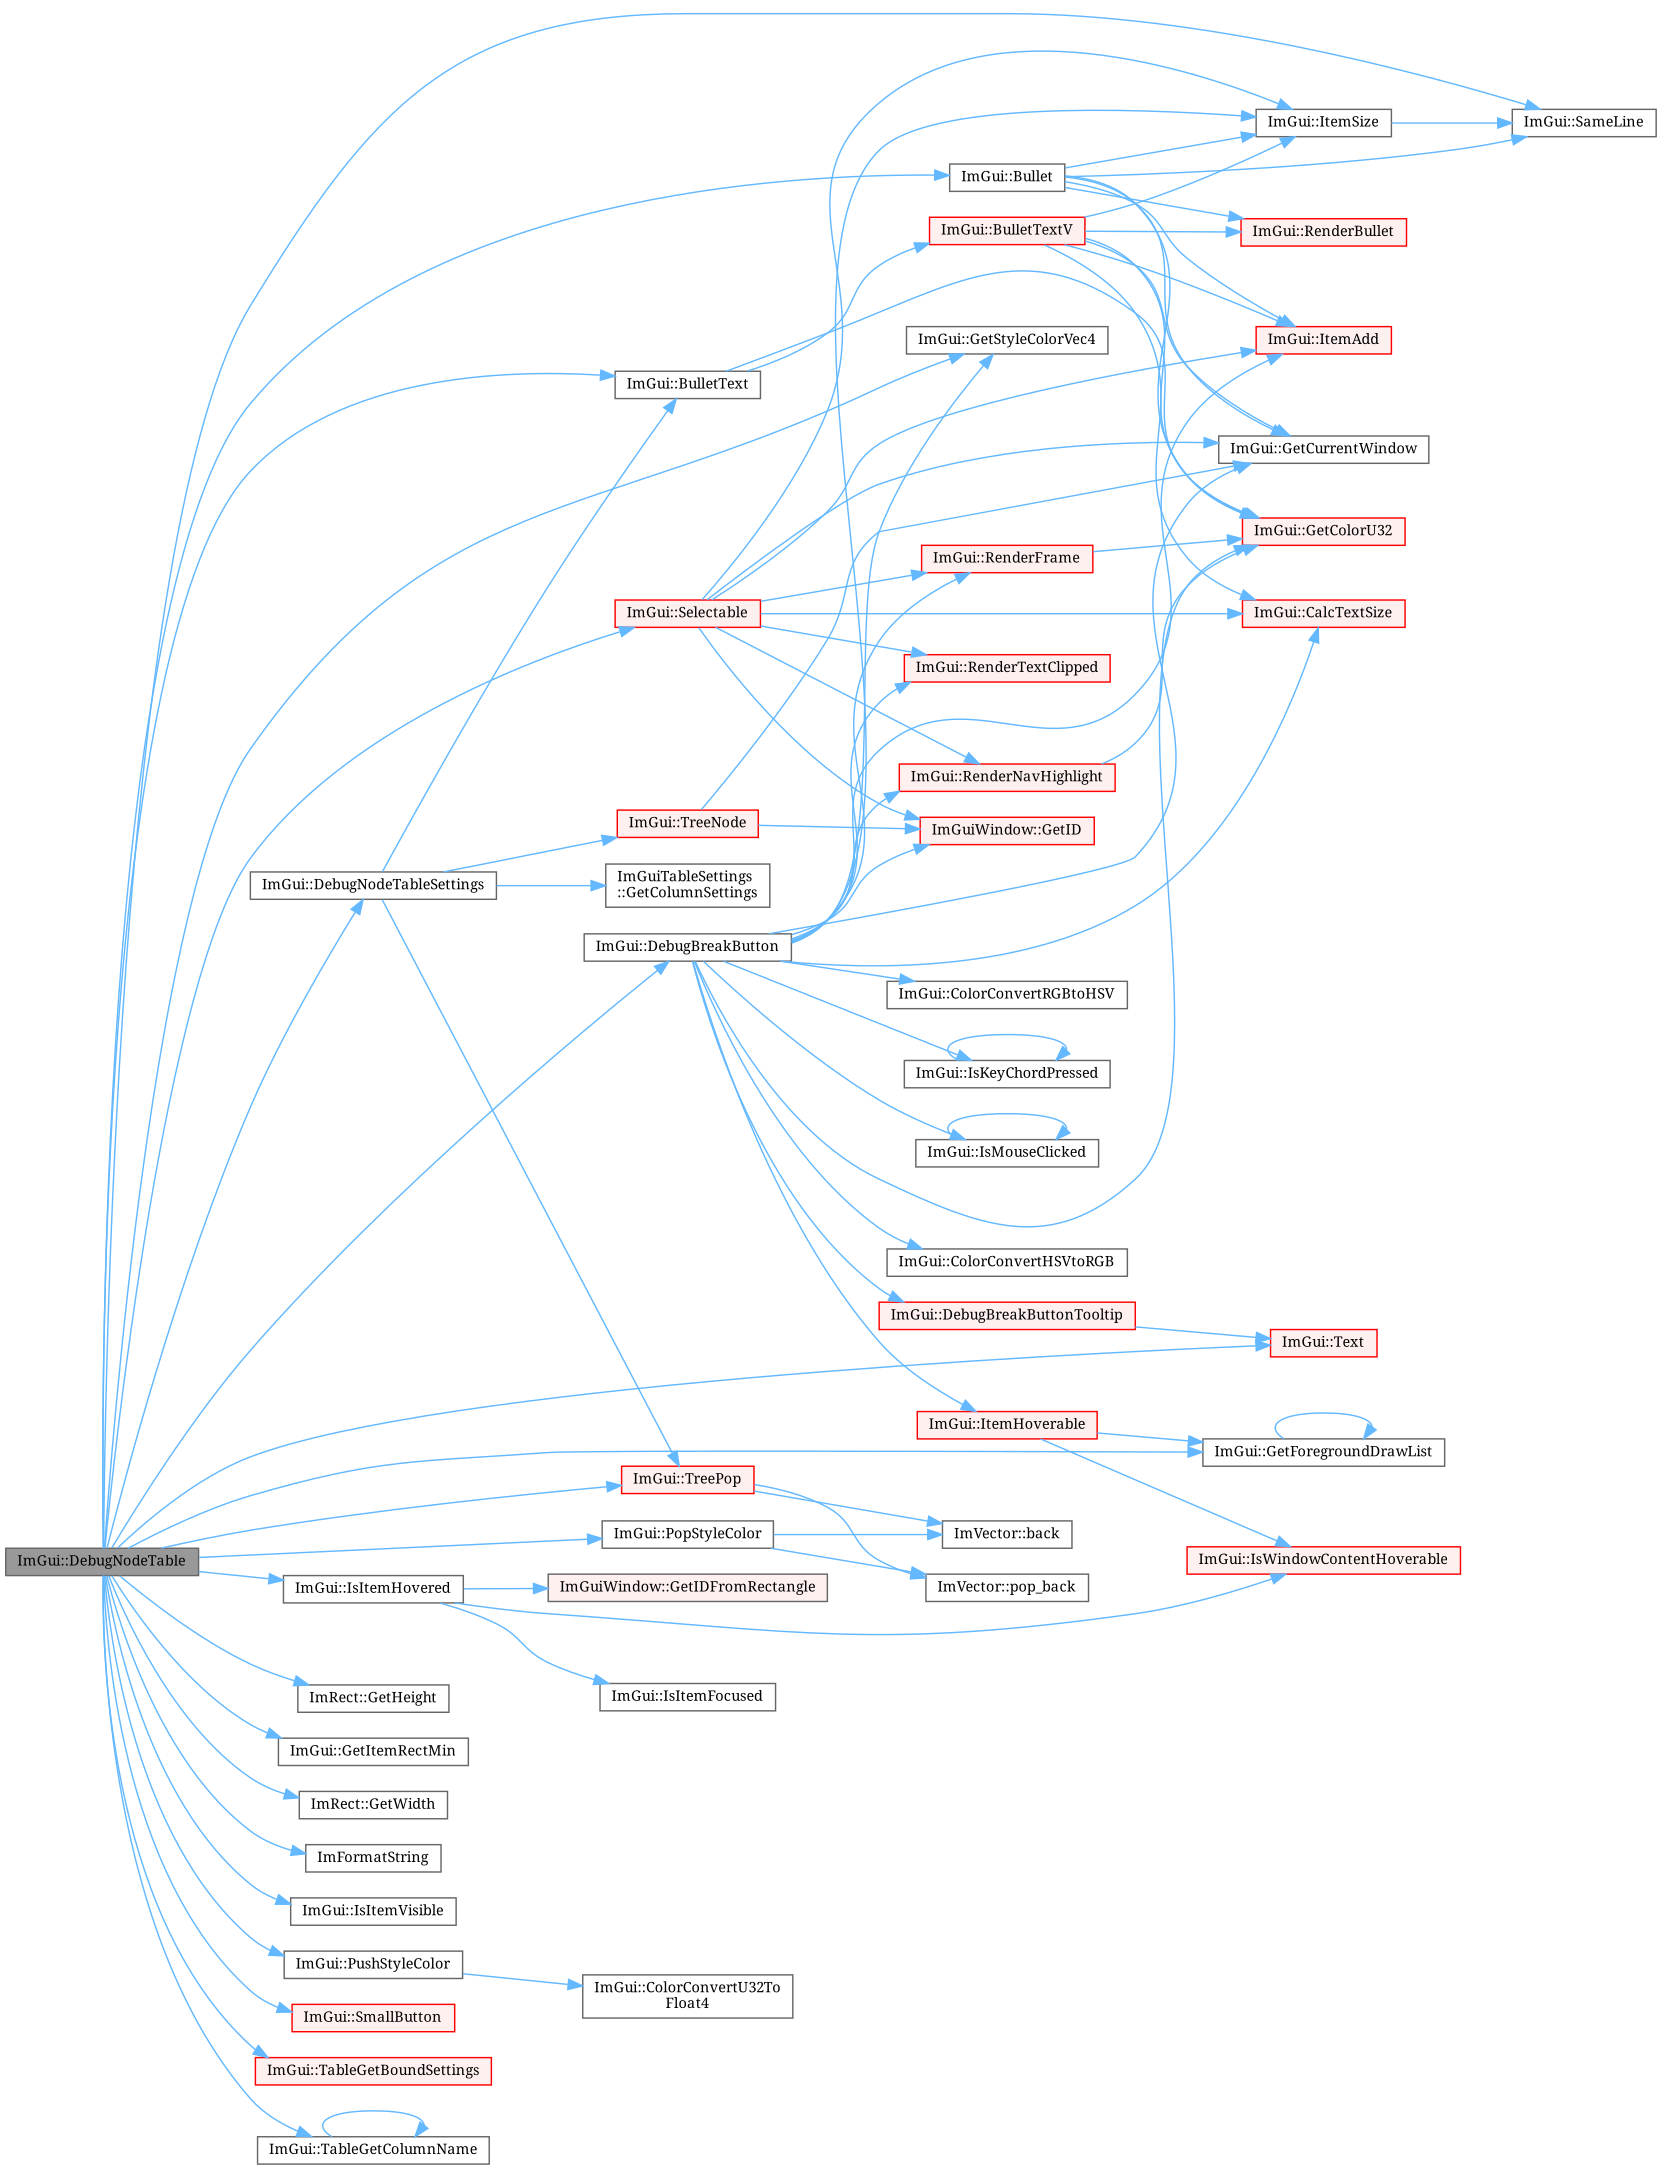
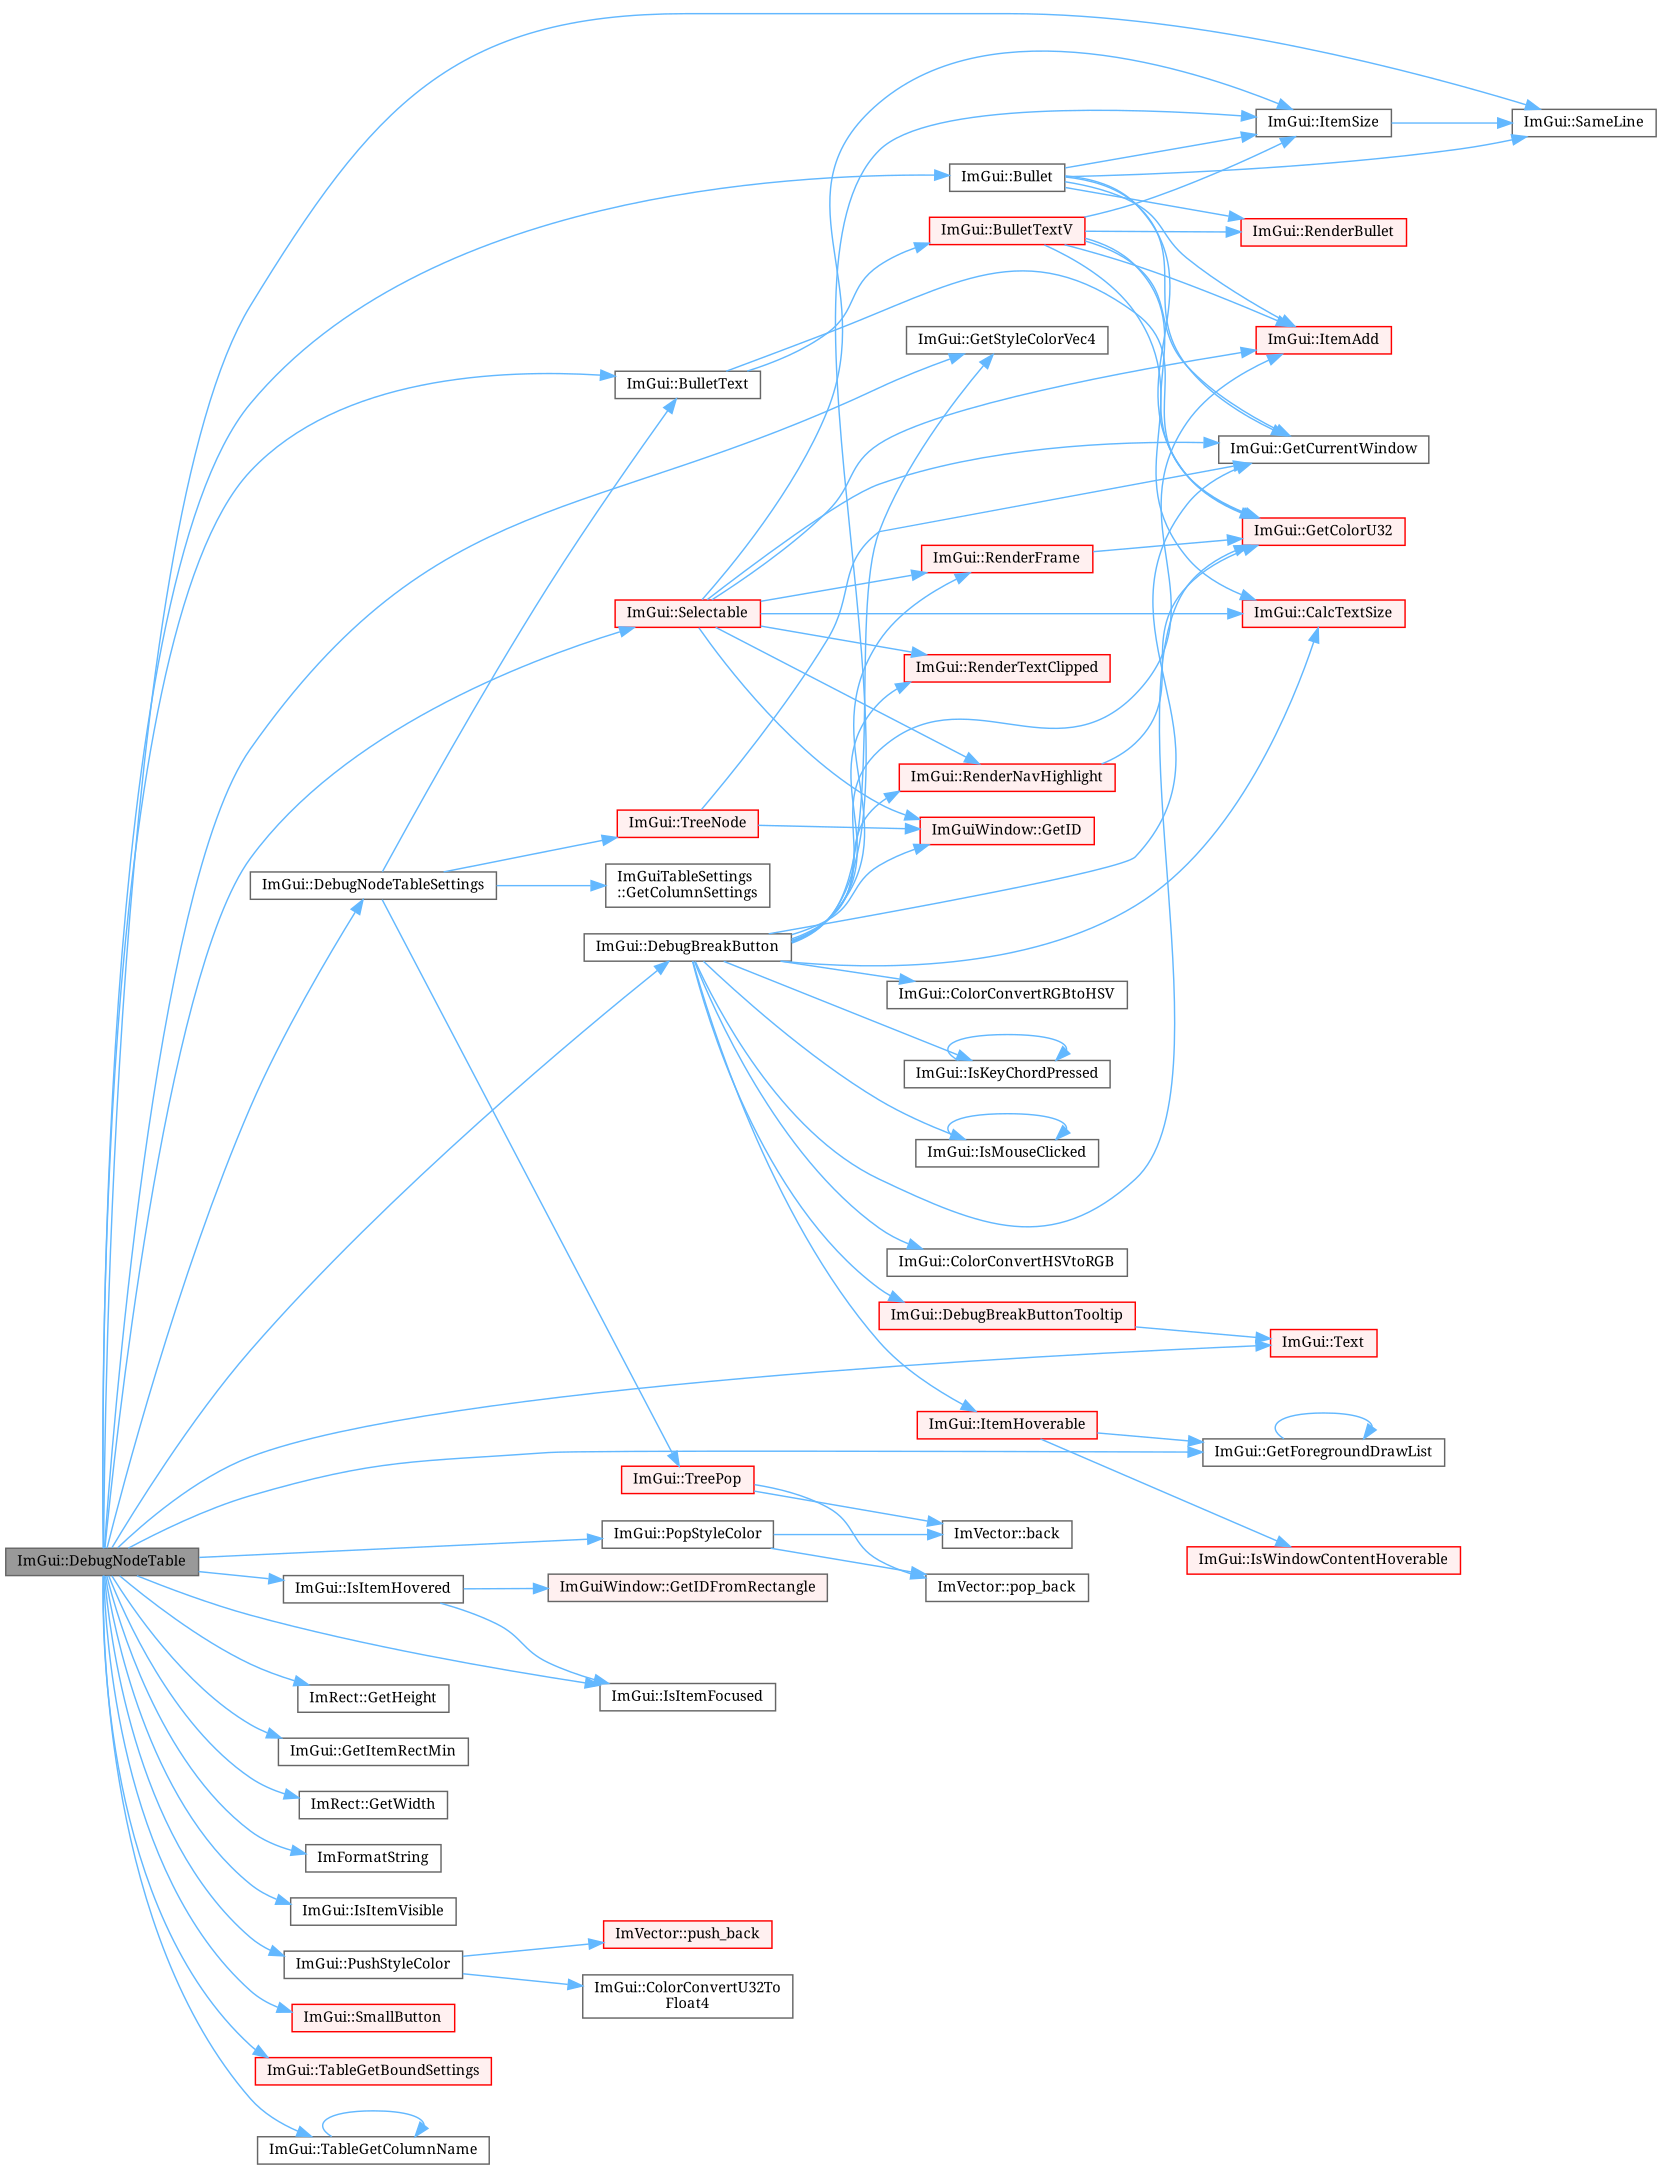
edge "ImGui::DebugNodeTable" -> "ImGui::TreePop": now "ImGui::DebugNodeTable" -> "ImGui::IsItemFocused"
edge "ImGui::IsItemHovered" -> "ImGui::IsWindowContentHoverable": removed
node "ImVector::push_back": added
